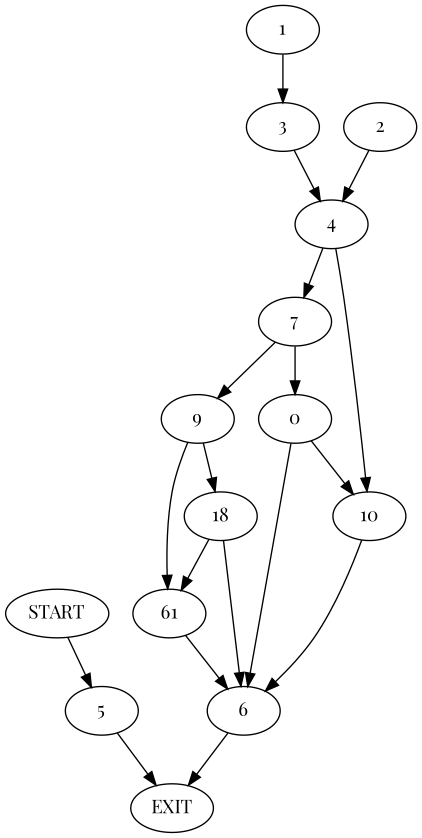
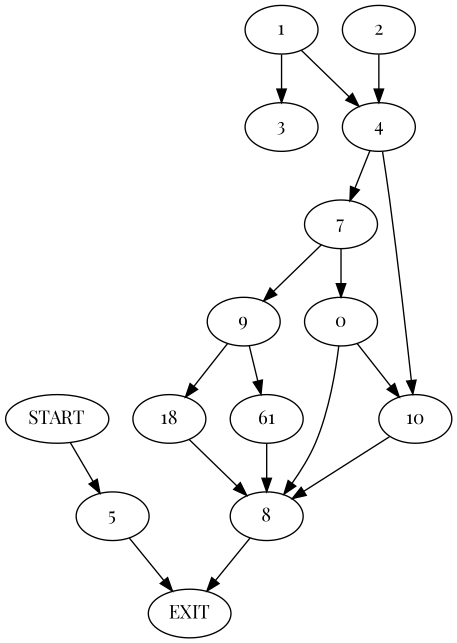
edge "3" -> "4": now "1" -> "4"
edge "18" -> "61": removed
node "6": label "6" -> "8"
